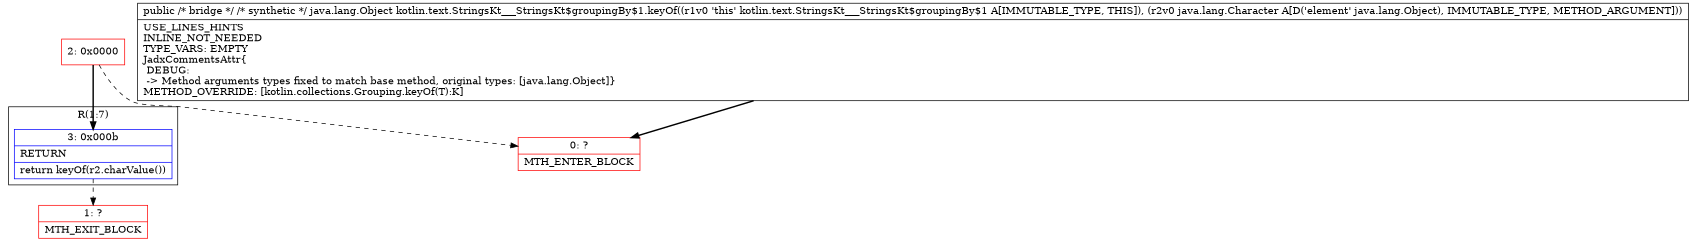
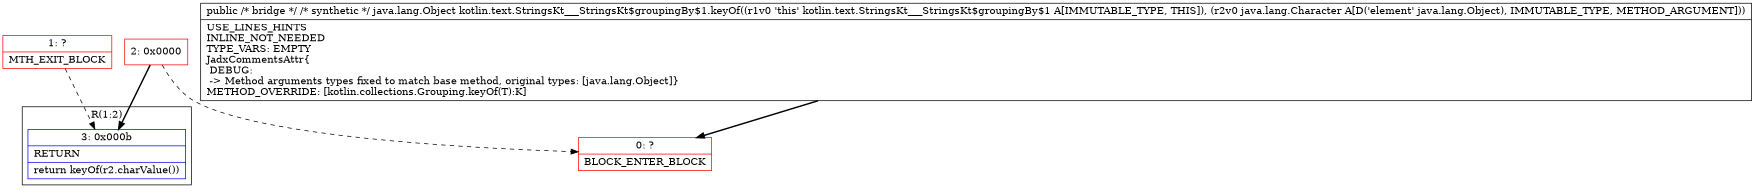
cluster "R(1:7)": label "R(1:7)" -> "R(1:2)"
node "0: ?": text "MTH_ENTER_BLOCK" -> "BLOCK_ENTER_BLOCK"
edge "3: 0x000b" -> "1: ?": reversed
